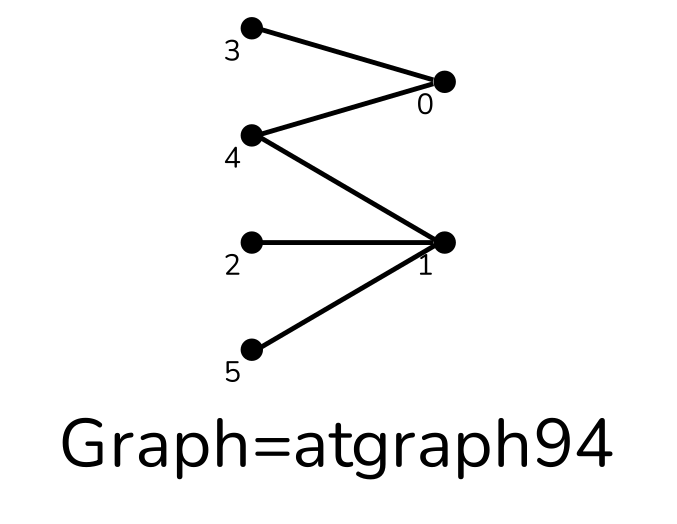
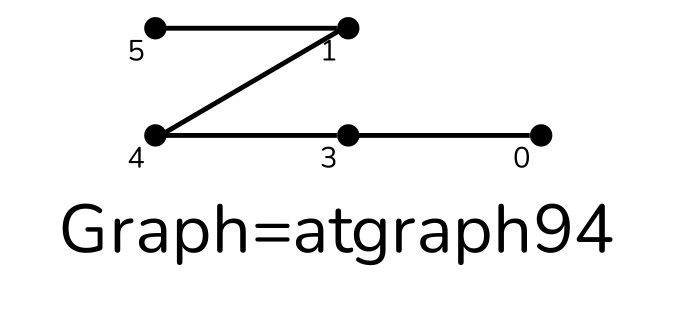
edge "0" -- "4": now "3" -- "4"
node "2": removed
